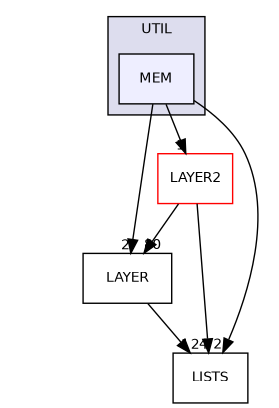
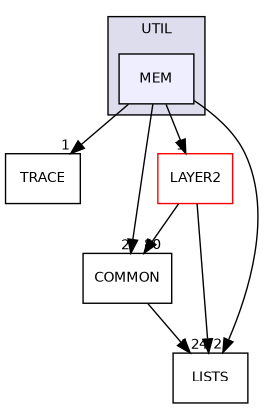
node "TRACE": added
node "LAYER": label "LAYER" -> "COMMON"
